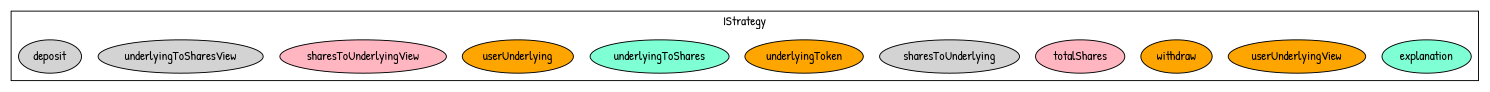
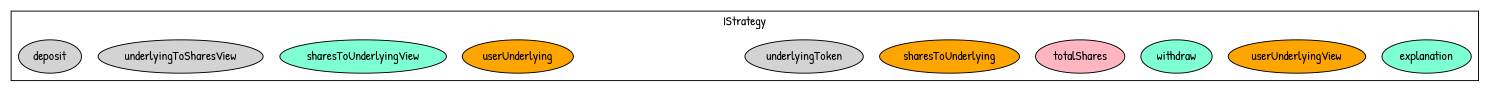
node "sharesToUnderlyingView": fillcolor lightpink -> aquamarine
node "underlyingToShares": removed
node "underlyingToken": fillcolor orange -> lightgrey
node "sharesToUnderlying": fillcolor lightgrey -> orange
node "withdraw": fillcolor orange -> aquamarine
